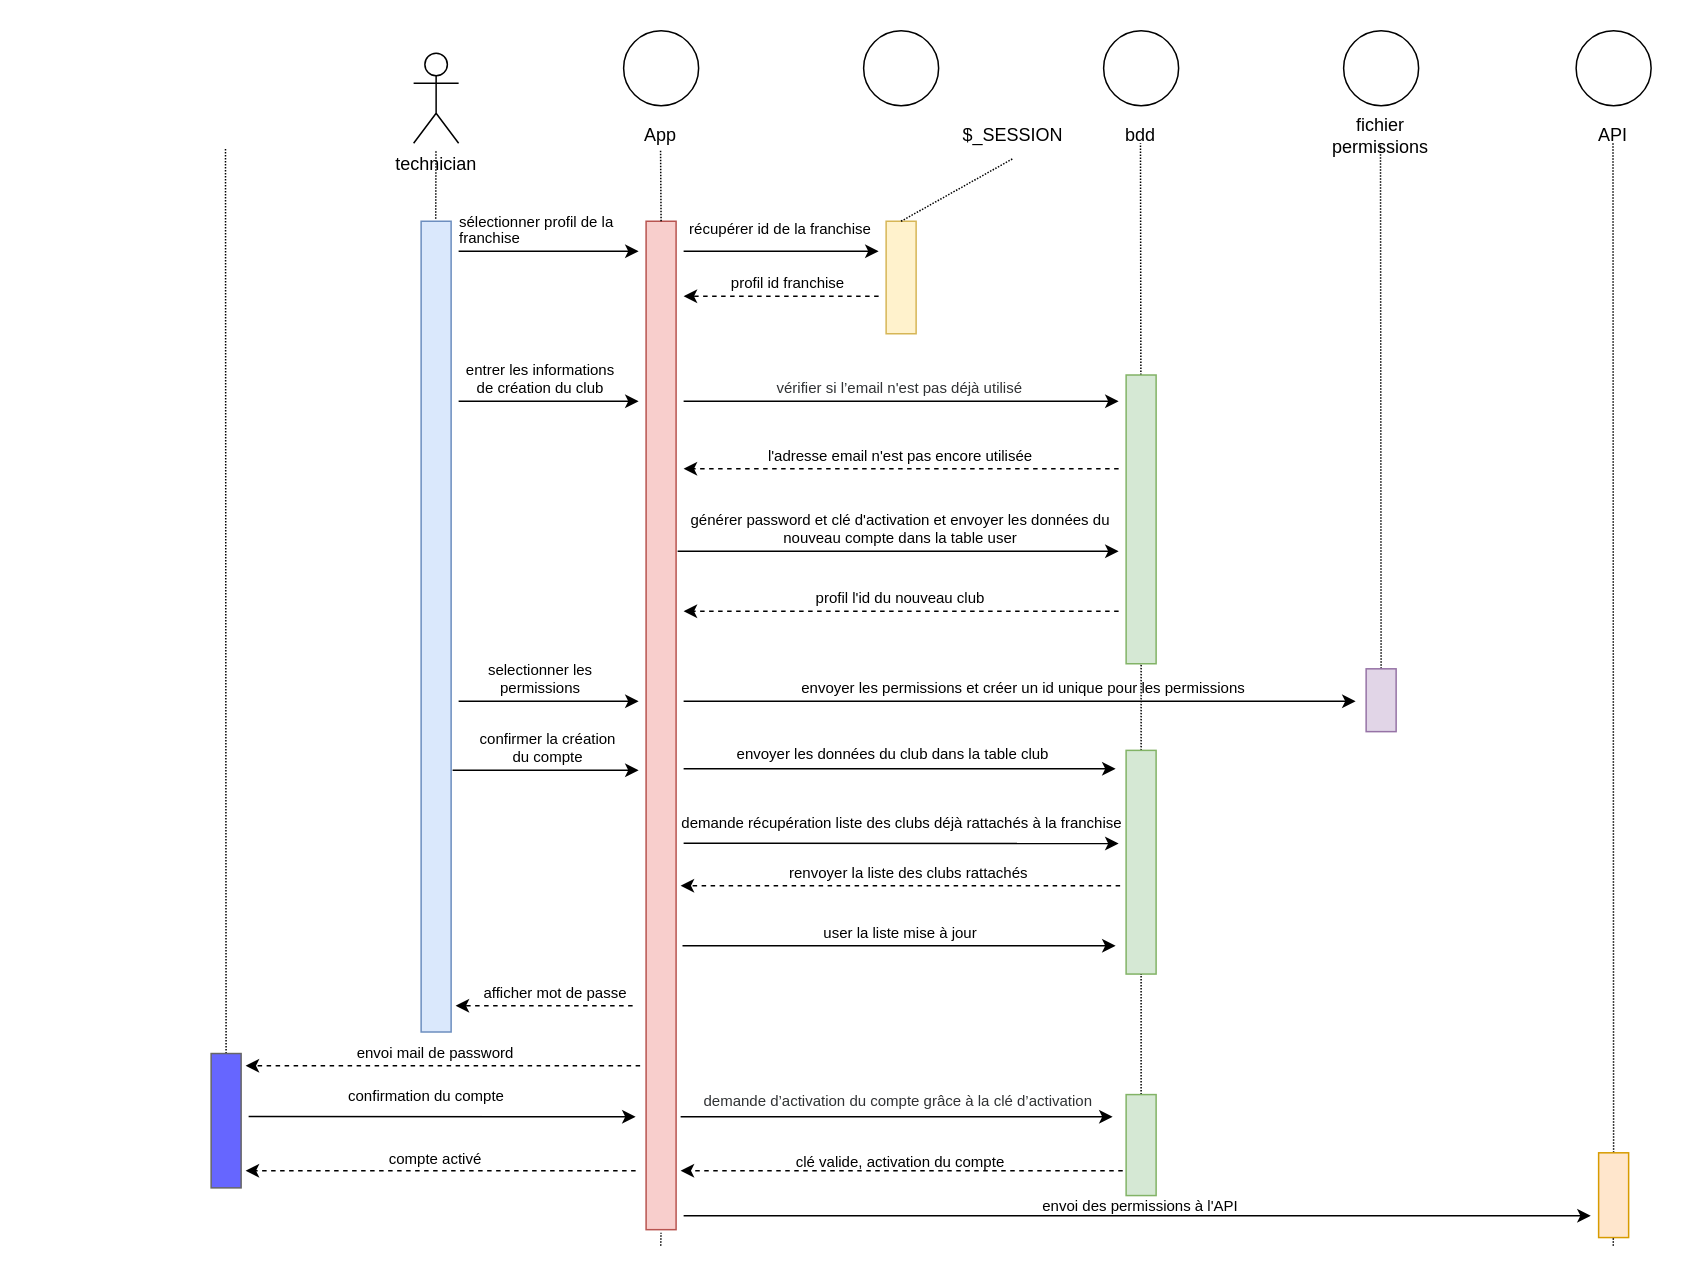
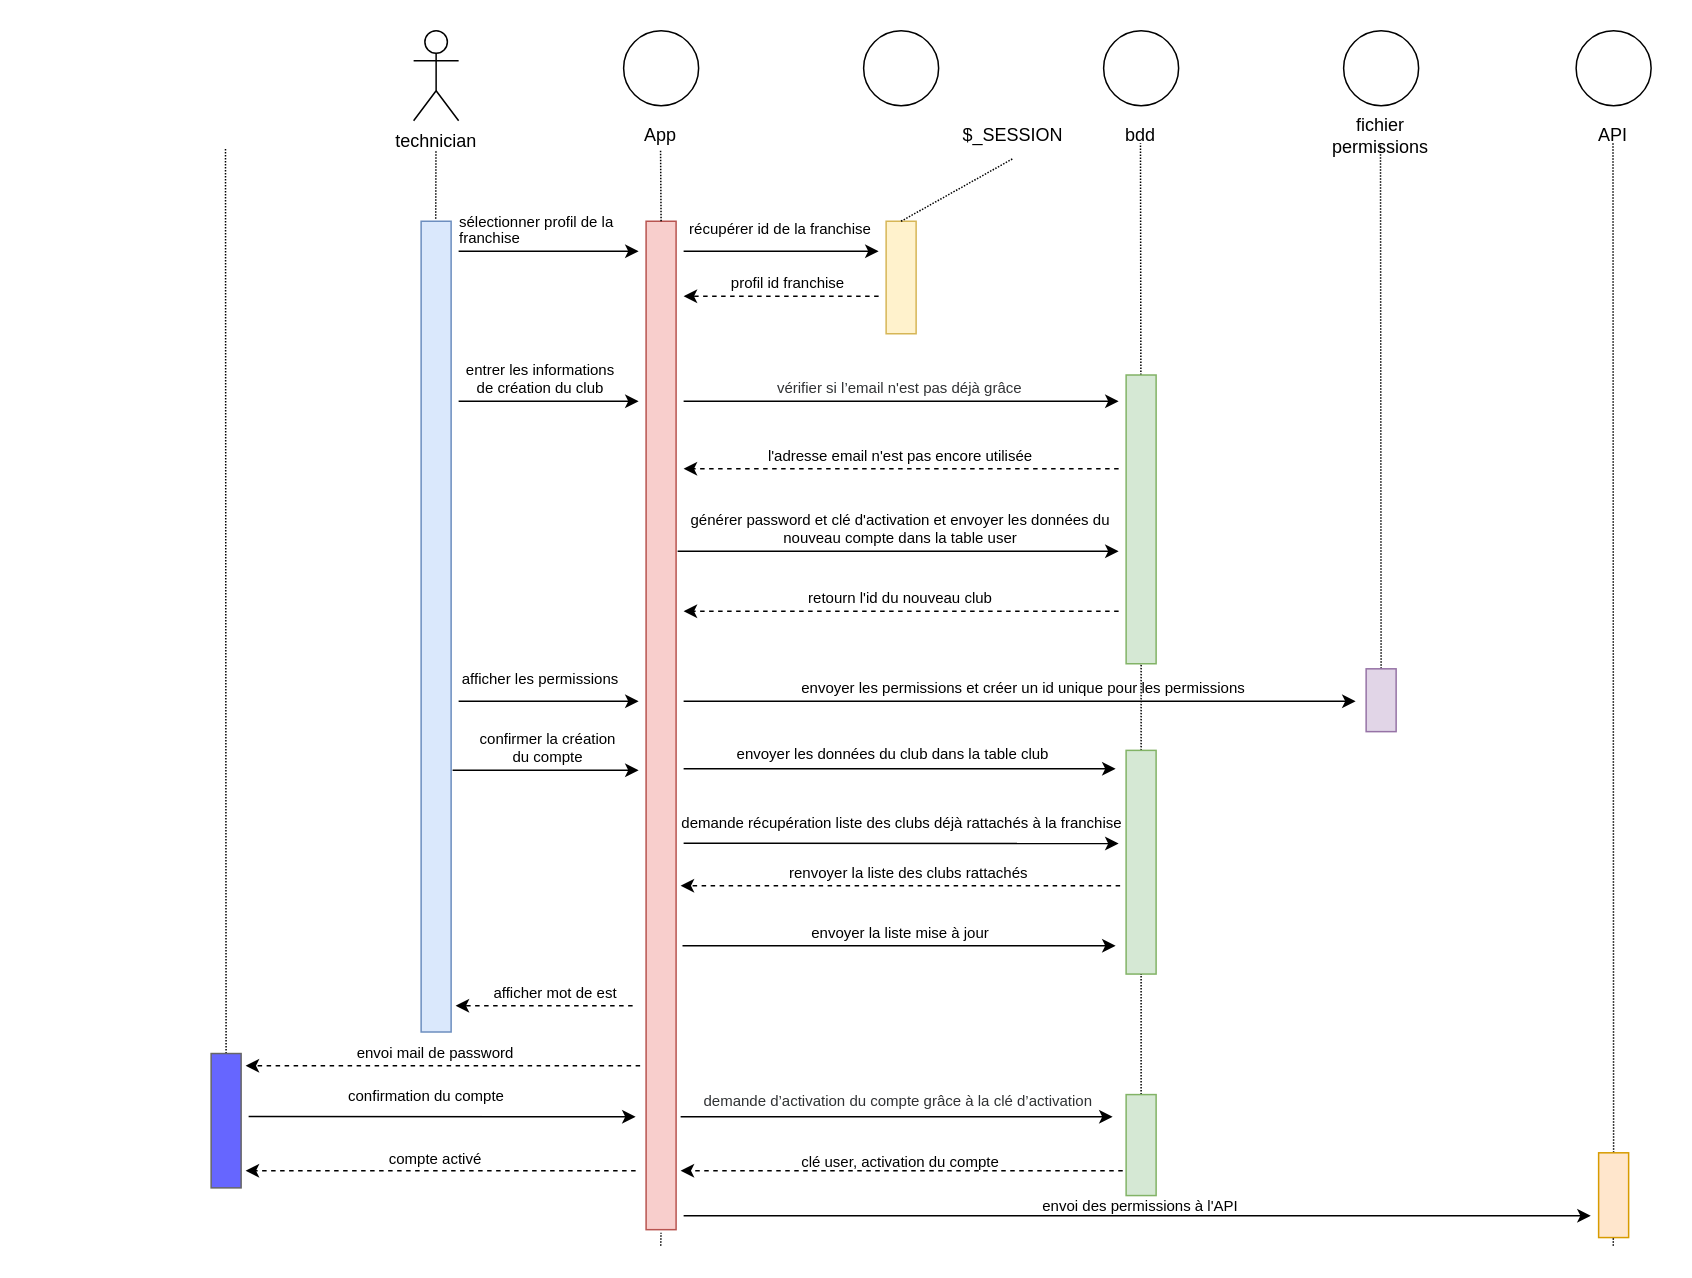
node "technician": moved (436, 98) -> (436, 76)
node "vérifier si l’email n'est pas déjà utilisé": label "vérifier si l’email n'est pas déjà utilisé" -> "vérifier si l’email n'est pas déjà grâce"
node "profil l'id du nouveau club": label "profil l'id du nouveau club" -> "retourn l'id du nouveau club"
node "selectionner les permissions": label "selectionner les permissions" -> "afficher les permissions"
node "user la liste mise à jour": label "user la liste mise à jour" -> "envoyer la liste mise à jour"
node "afficher mot de passe": label "afficher mot de passe" -> "afficher mot de est"
node "clé valide, activation du compte": label "clé valide, activation du compte" -> "clé user, activation du compte"
